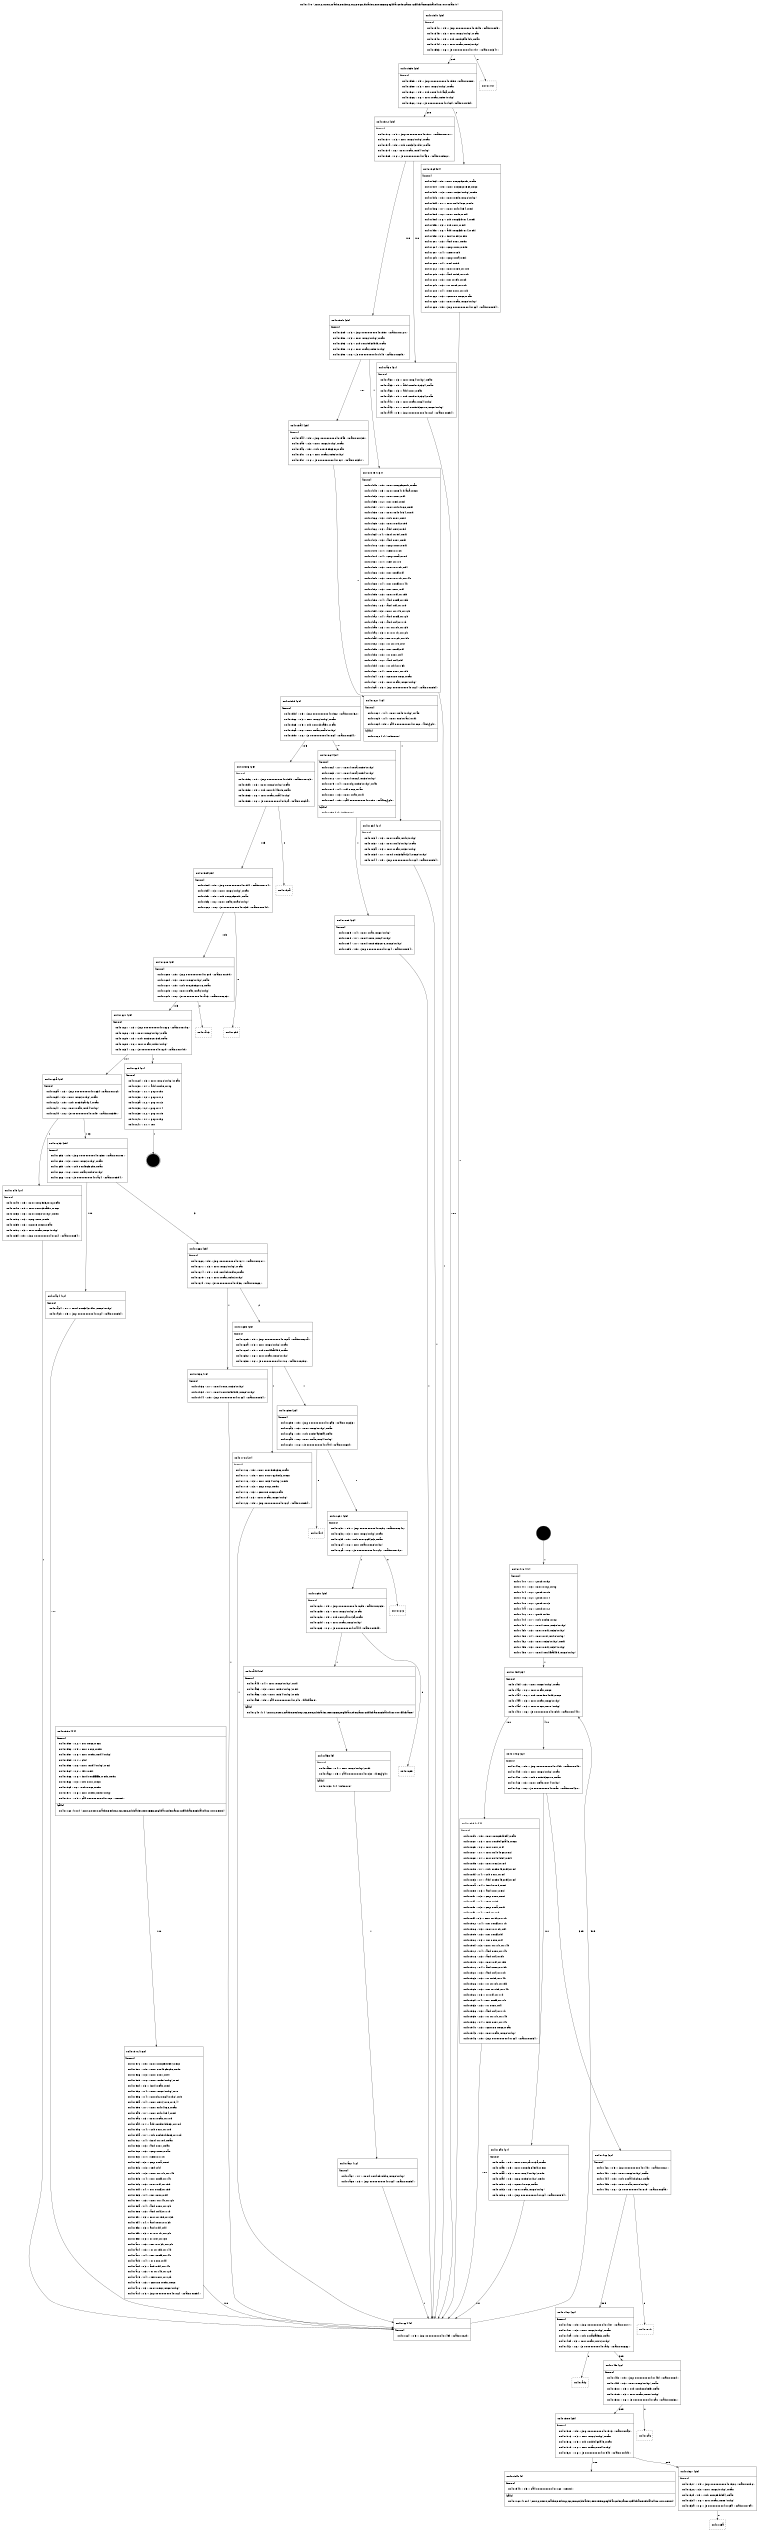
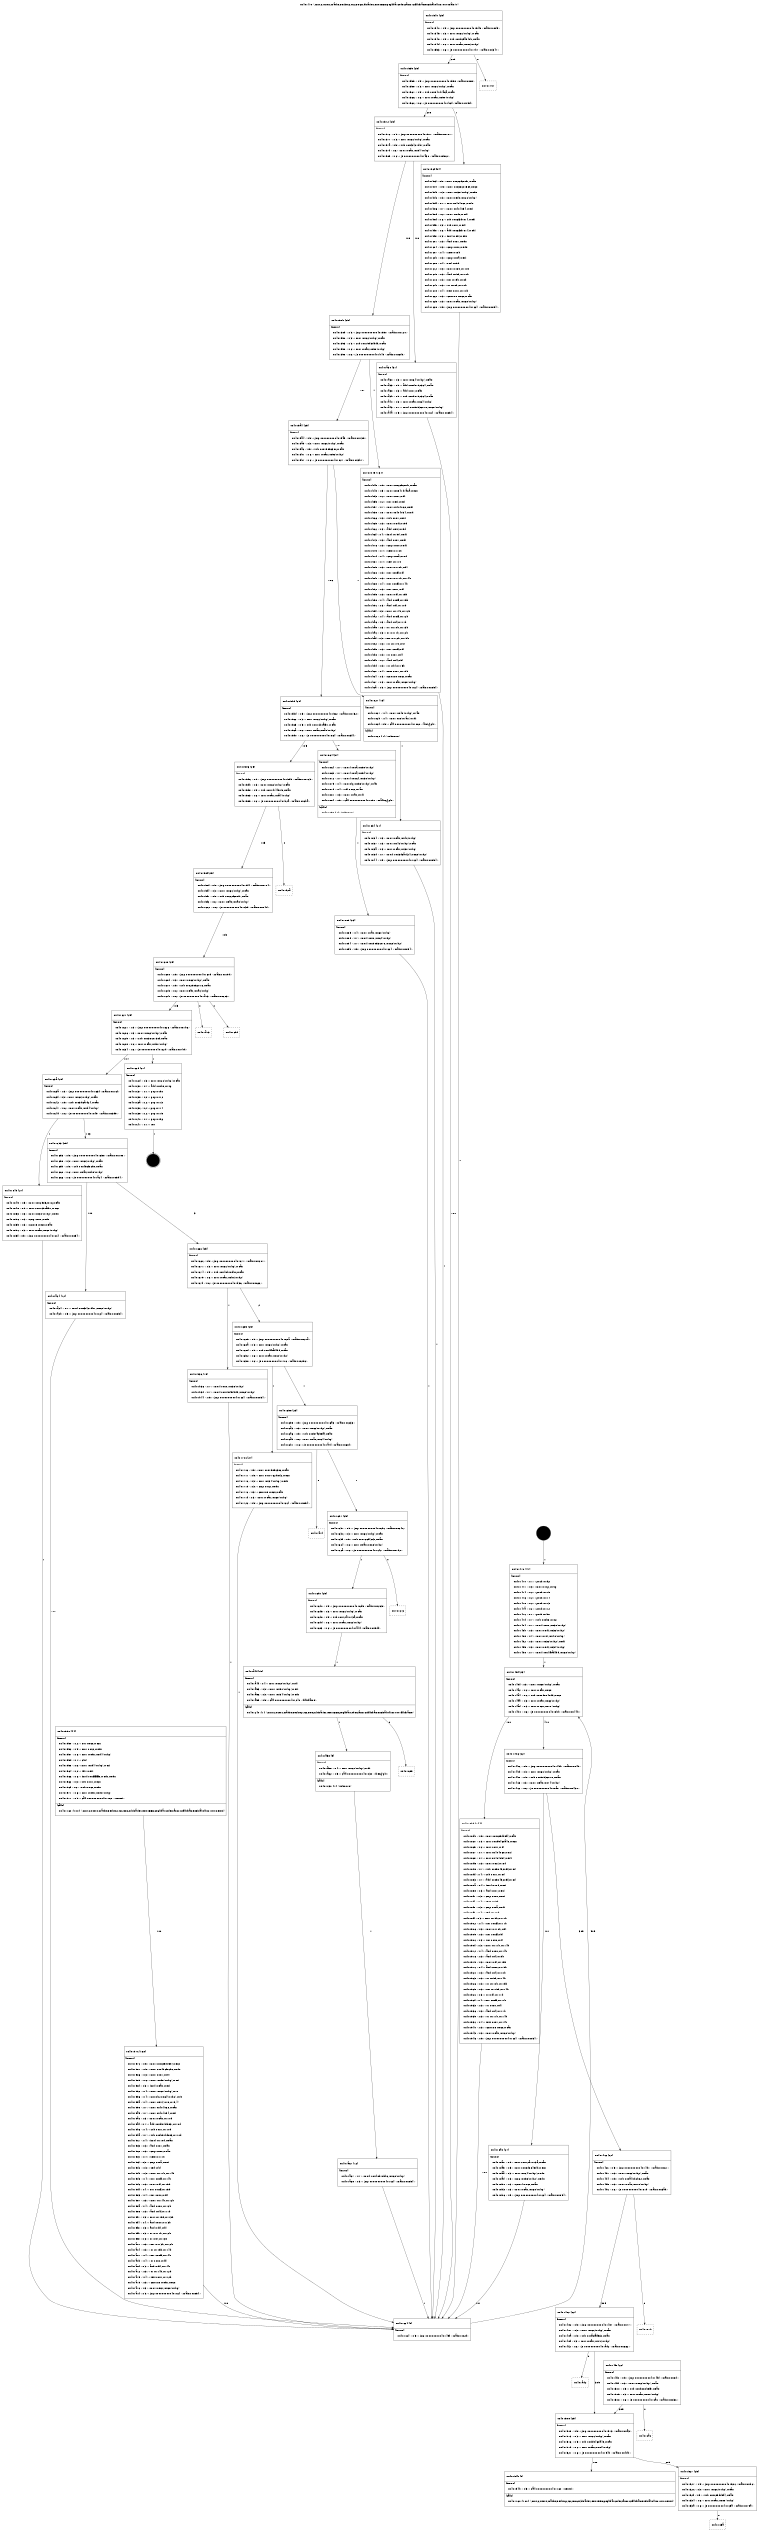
edge "0x4015a4 [25]" -> "0x4015bd [25]": added, label "106"
edge "0x4015ef [25]" -> "0x401cbd": now "0x401608 [25]" -> "0x401cbd"
edge "0x4016d0 [25]" -> "0x4016e9": now "0x401a4f [15]" -> "0x4016e9"
edge "0x4014e2 [22]" -> "0x4014f8 [22]": now "0x4014e2 [22]" -> "0x40150e [25]"
